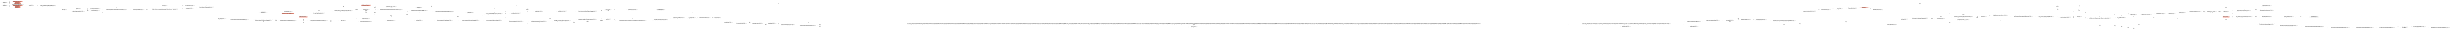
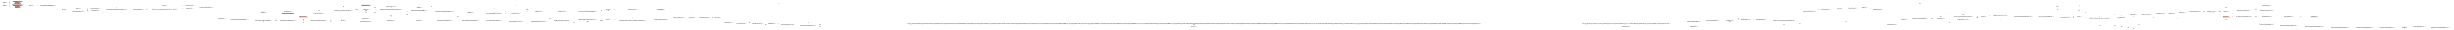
node "newDataSource@@@222@@@['1', '1', '0']": fillcolor tomato -> white
